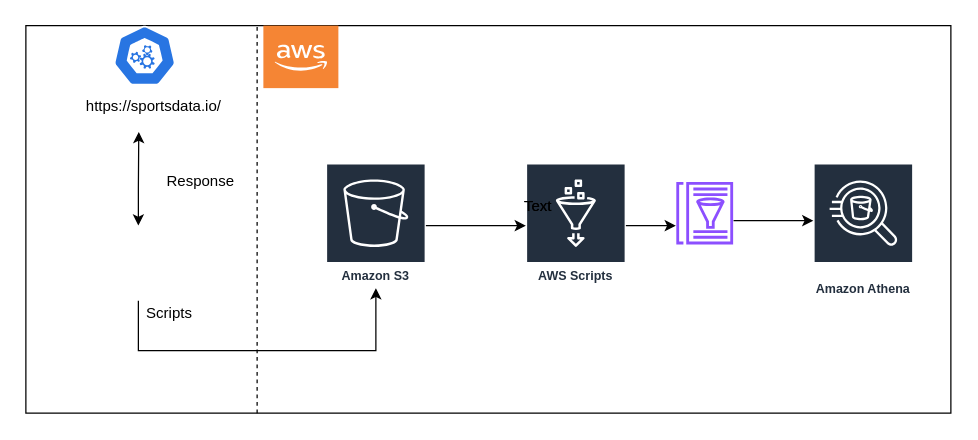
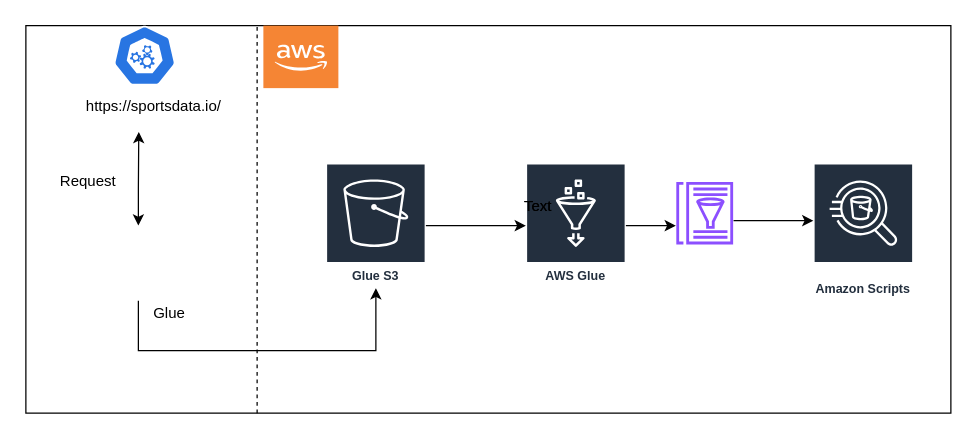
node "Request": added
node "Response": removed
node "Amazon S3": label "Amazon S3" -> "Glue S3"
node "AWS Scripts": label "AWS Scripts" -> "AWS Glue"
node "Amazon Athena": label "Amazon Athena" -> "Amazon Scripts"
node "Scripts": label "Scripts" -> "Glue"
